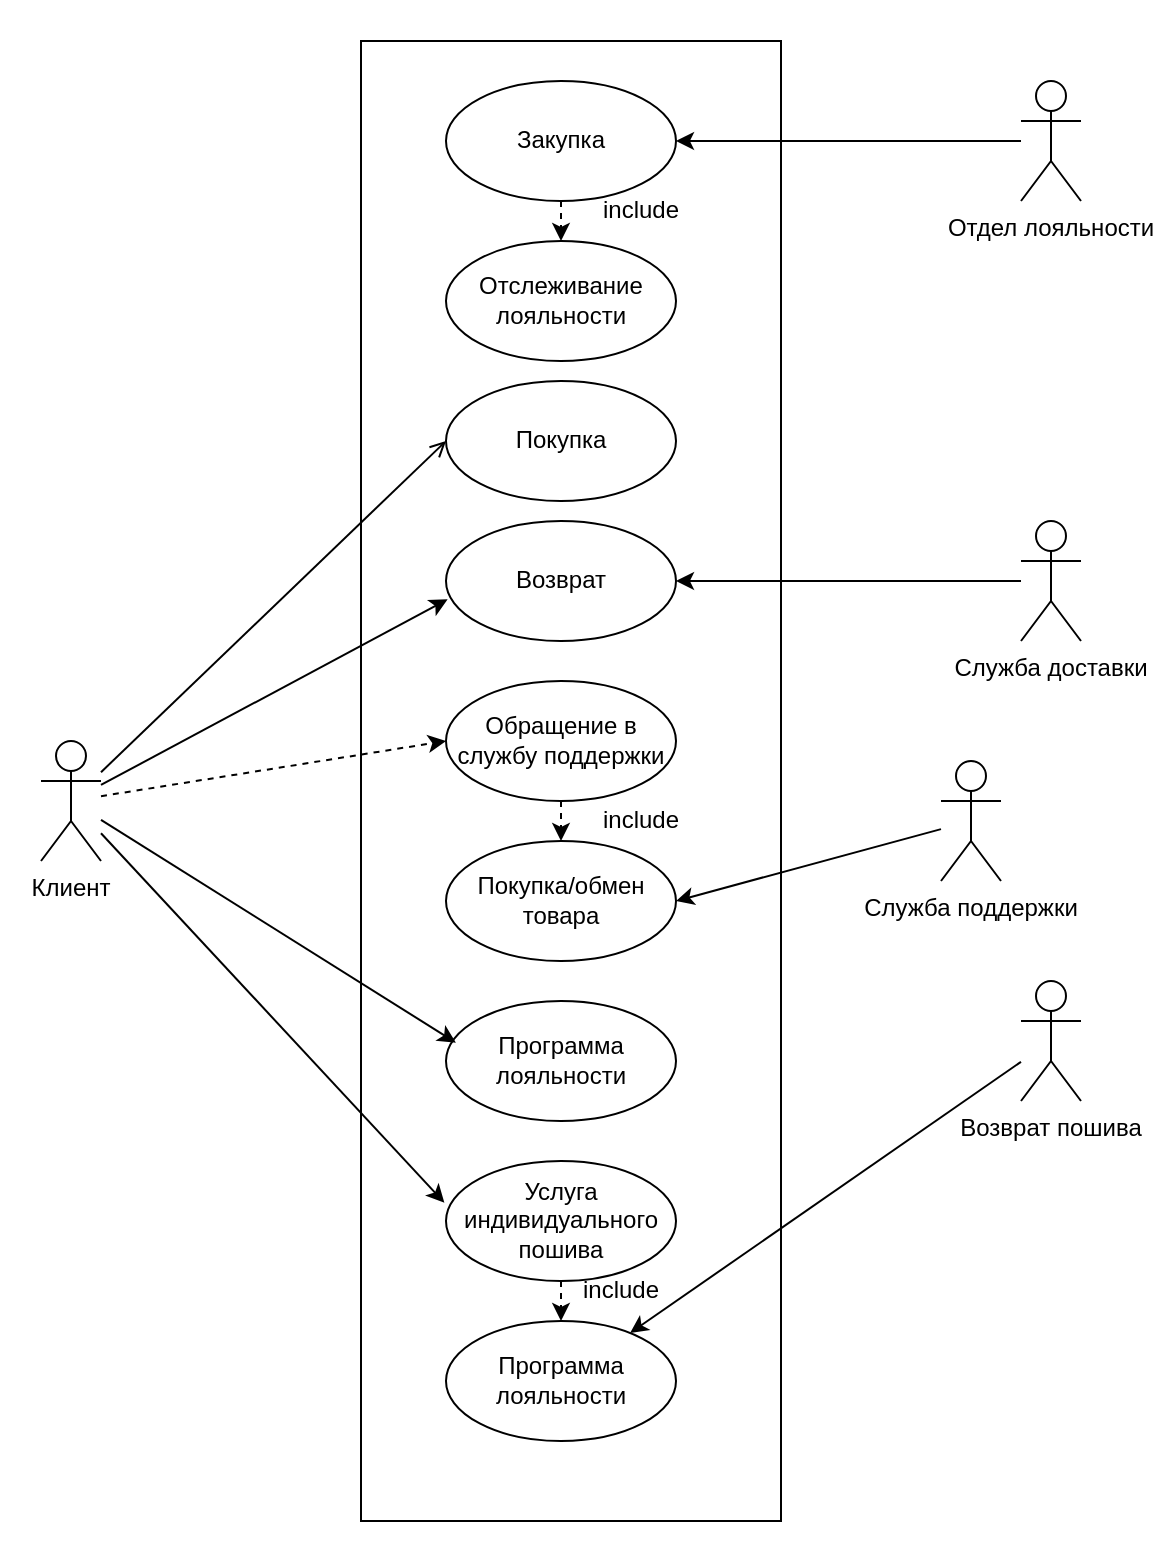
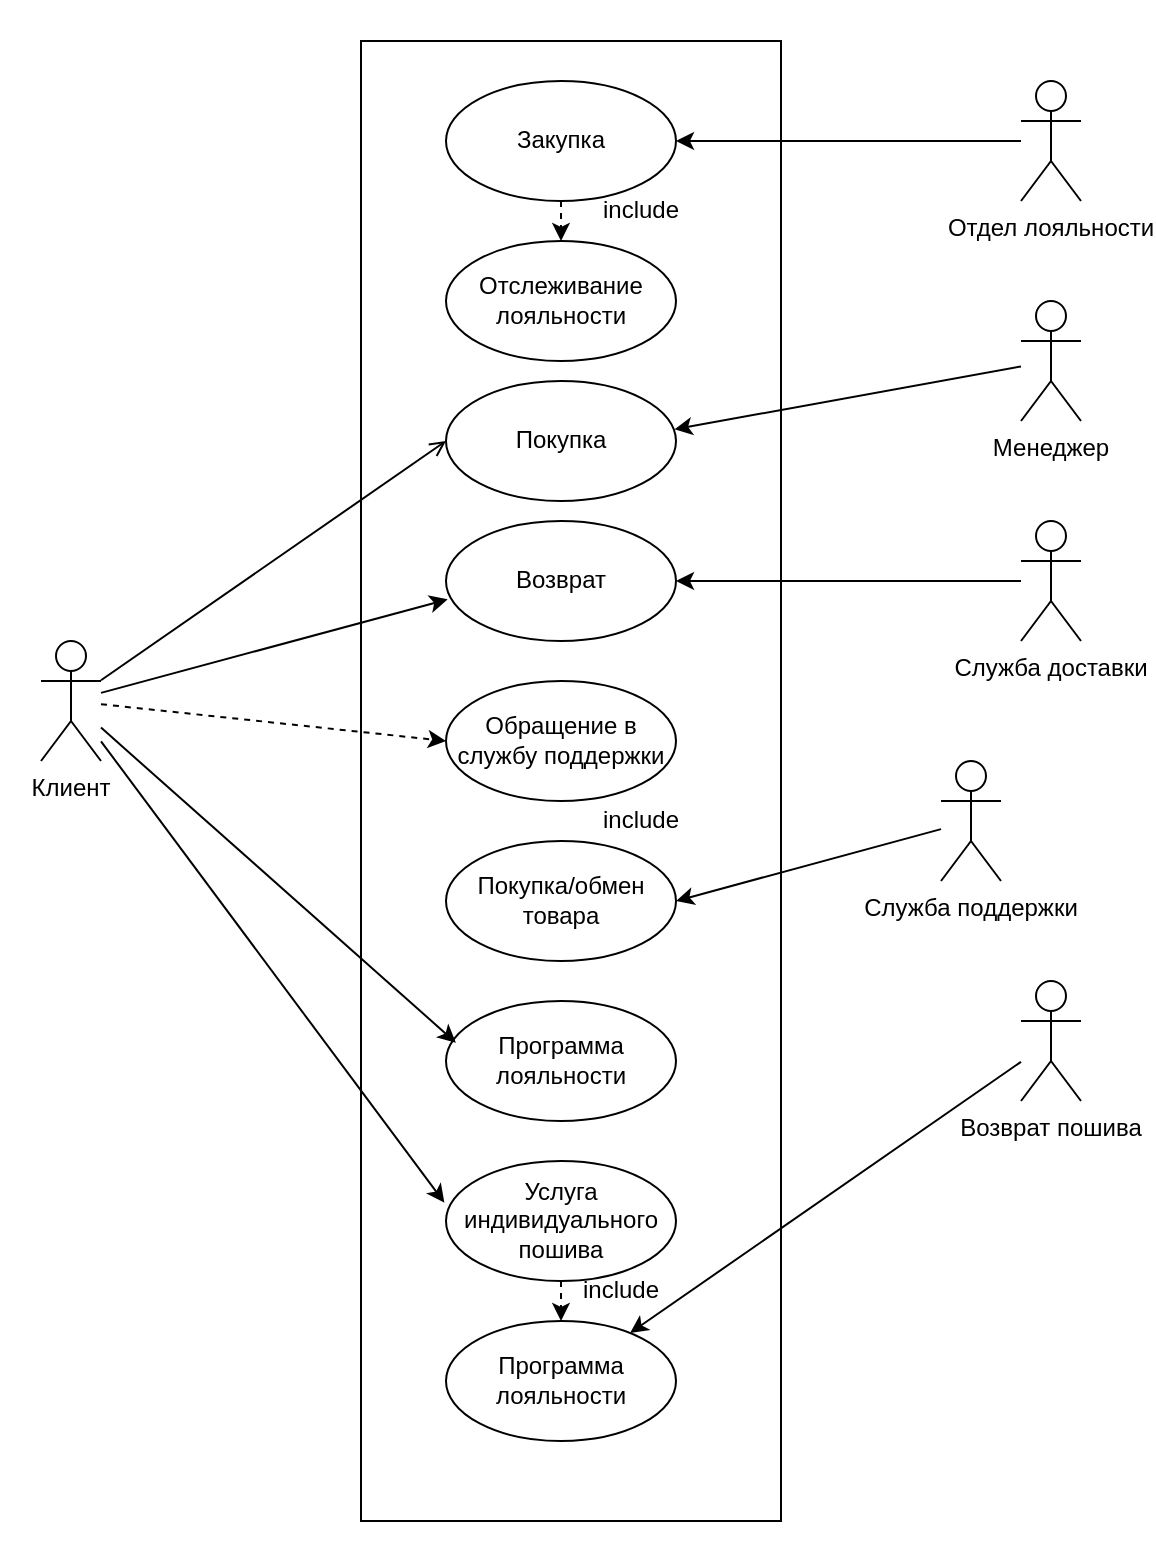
node "Менеджер": added
edge "Менеджер" -> "Покупка": added
node "Клиент": moved (71, 801) -> (71, 701)
edge "Обращение в службу поддержки" -> "Покупка/обмен товара": removed
